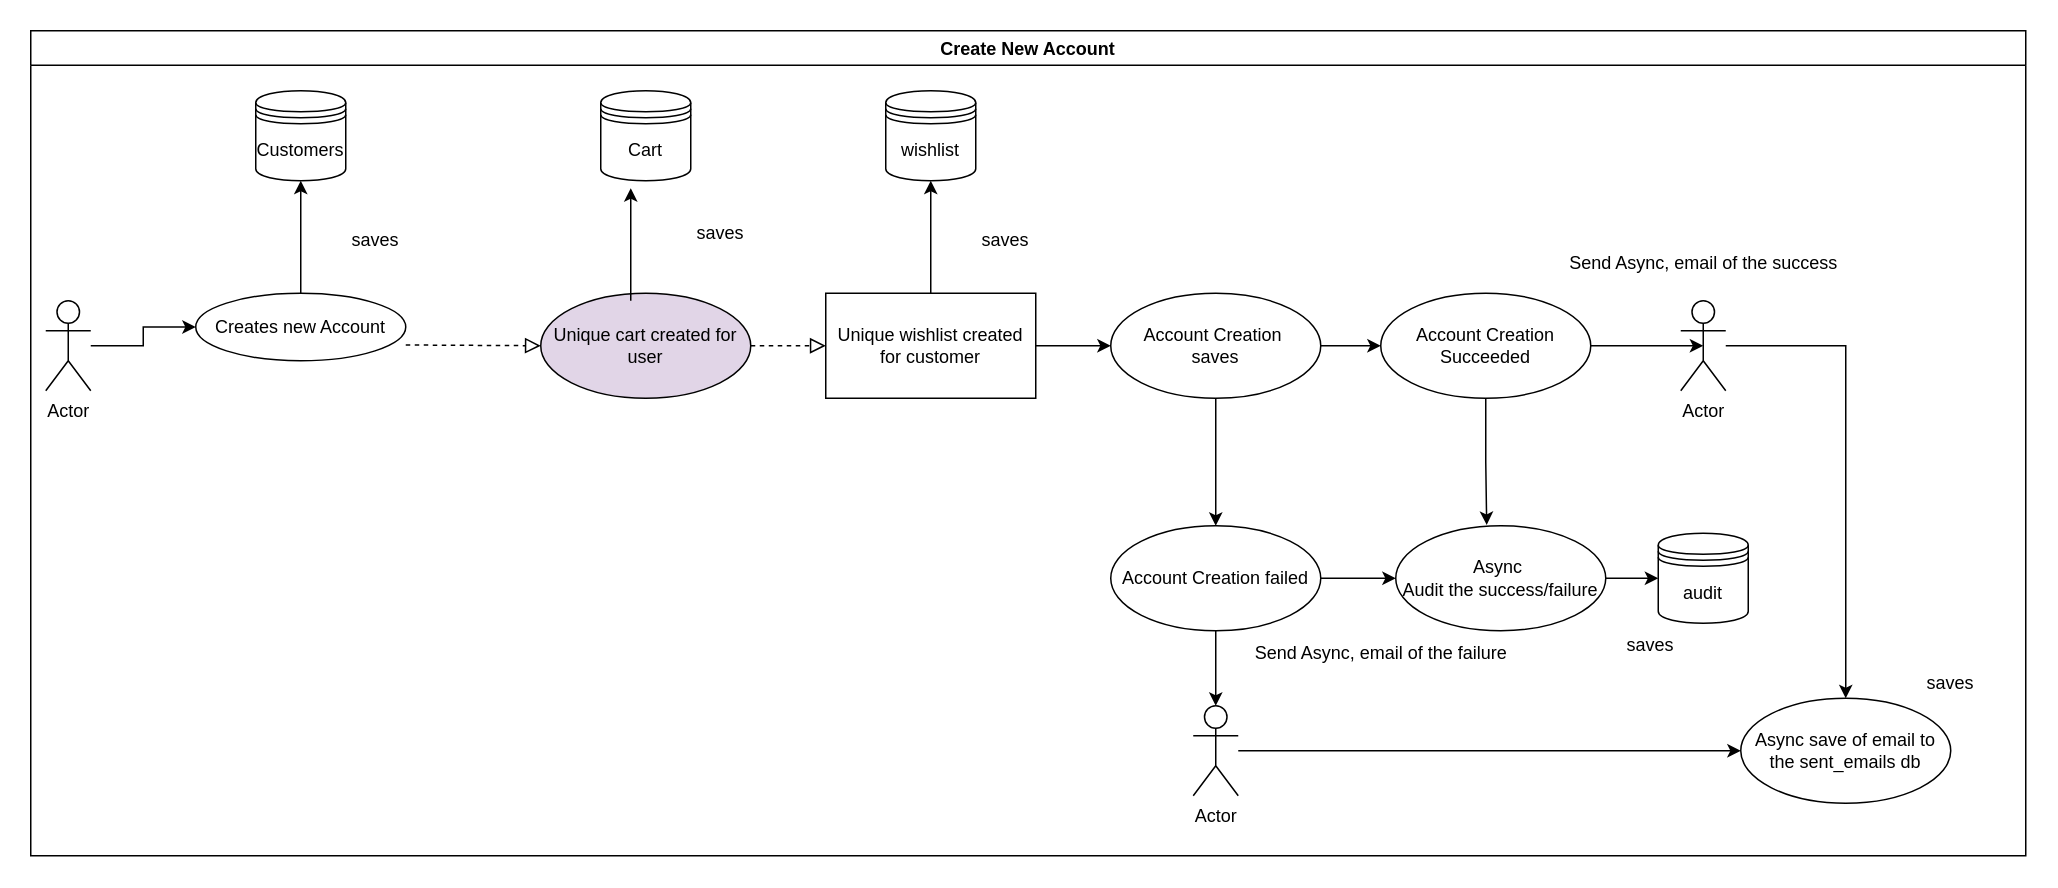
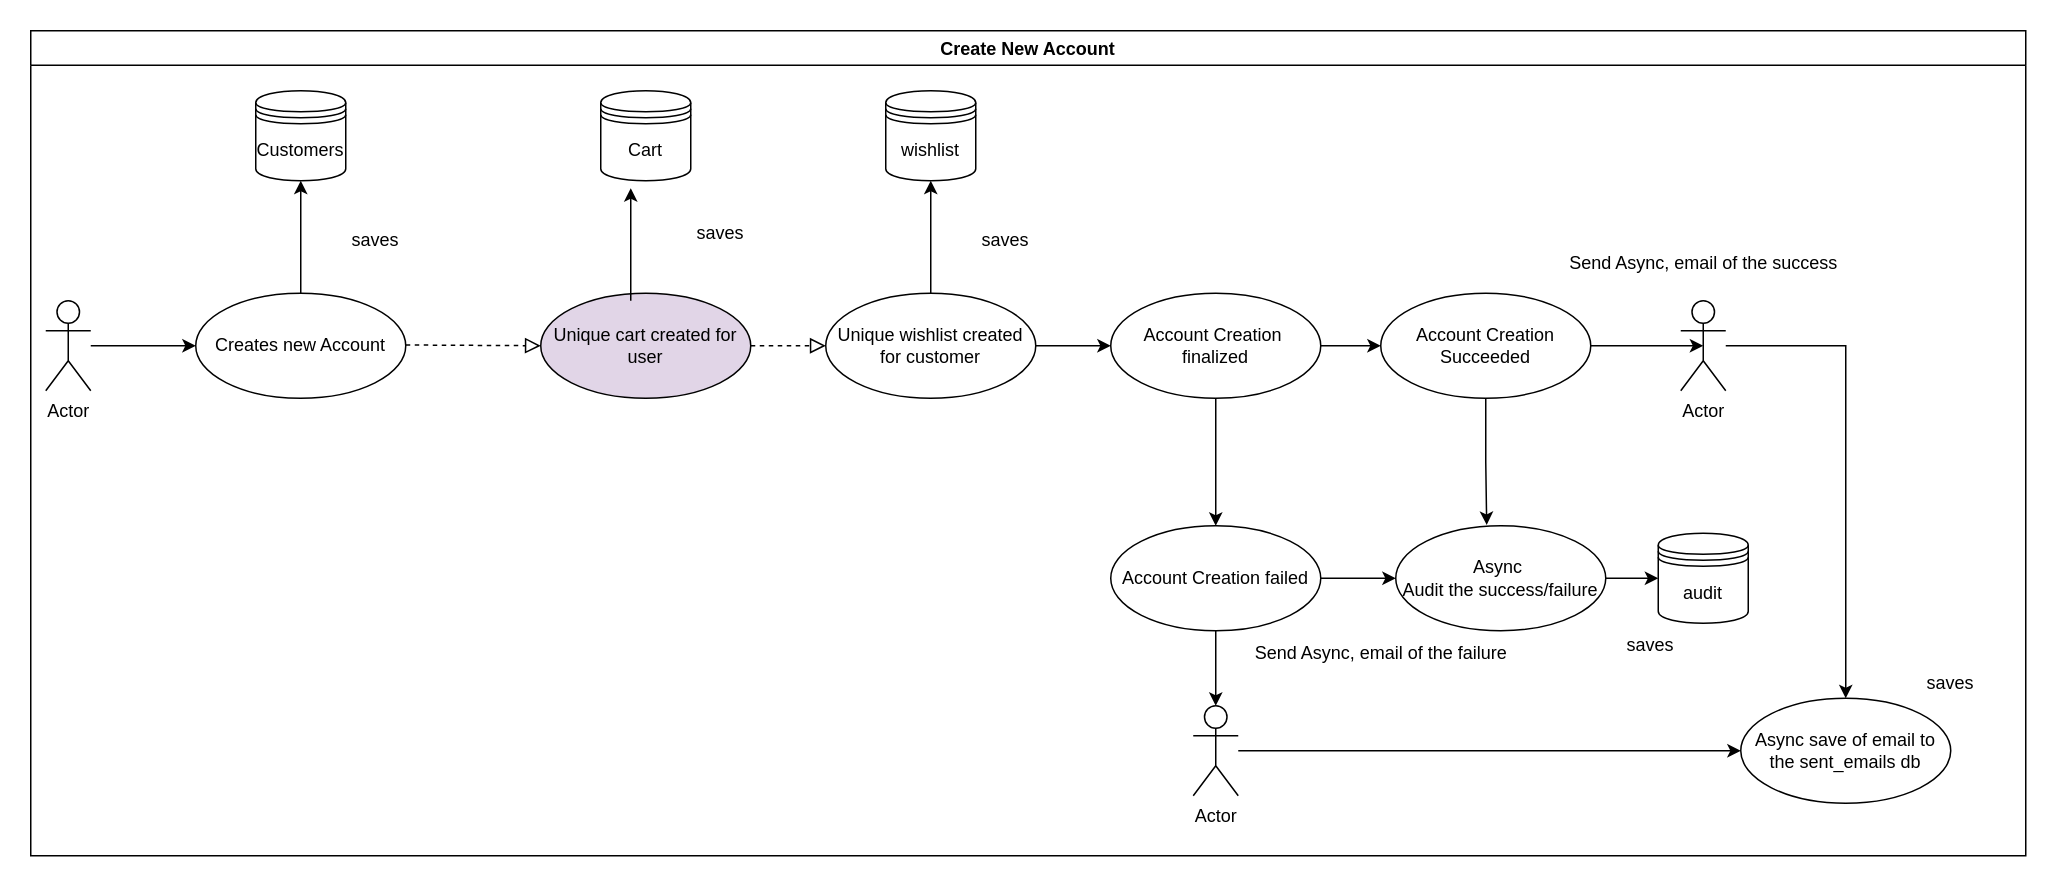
node "Creates new Account": size 210x68 -> 210x105
node "Unique wishlist created for customer": shape rectangle -> ellipse
node "Account Creation saves": label "Account Creation saves" -> "Account Creation finalized"
